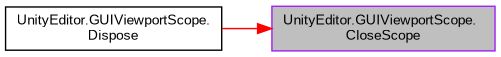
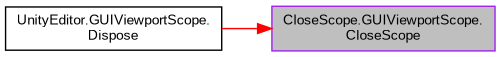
node "UnityEditor.GUIViewportScope. CloseScope": label "UnityEditor.GUIViewportScope. CloseScope" -> "CloseScope.GUIViewportScope. CloseScope"
